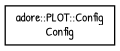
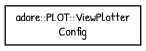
node "adore::PLOT::Config Config": label "adore::PLOT::Config Config" -> "adore::PLOT::ViewPlotter Config"
